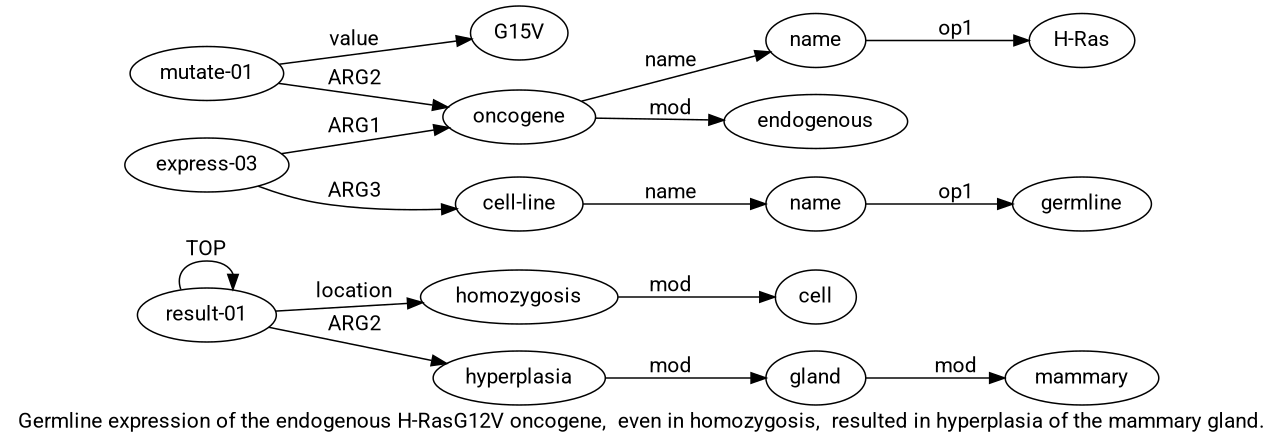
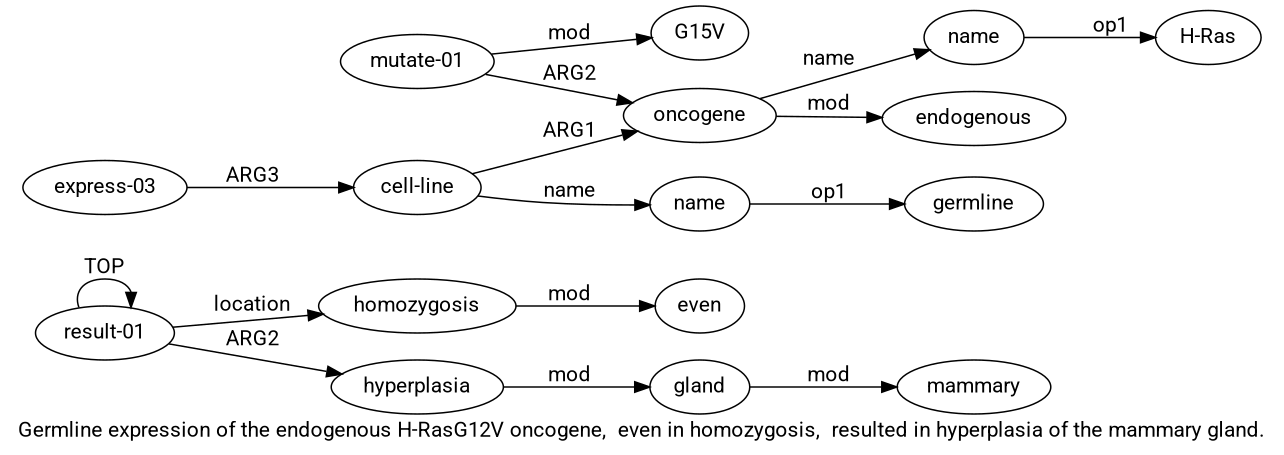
edge "mutate-01" -> "G15V": label "value" -> "mod"
edge "express-03" -> "oncogene": now "cell-line" -> "oncogene"
node "cell": label "cell" -> "even"
